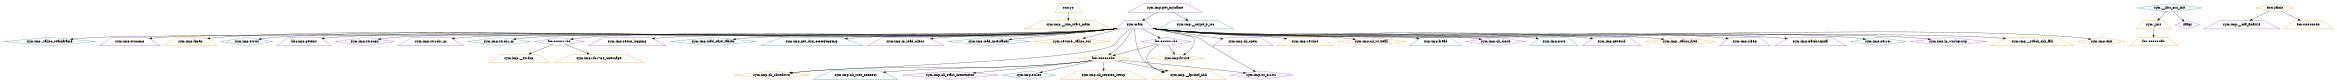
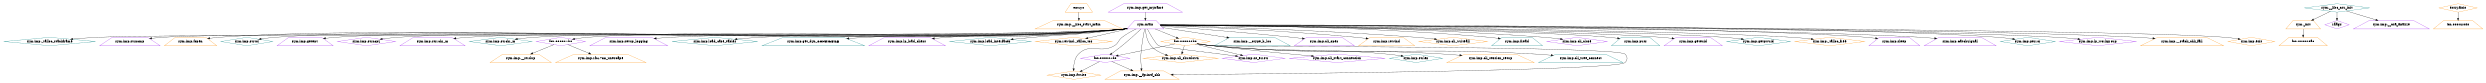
edge "entry.fini0" -> "sym.imp.__cxa_finalize": now "sym.__libc_csu_init" -> "sym.imp.__cxa_finalize"
edge "sym.imp.get_myname" -> "sym.imp.__ctype_b_loc": now "sym.main" -> "sym.imp.__ctype_b_loc"
node "libc.imp.getenv": label "libc.imp.getenv" -> "sym.imp.getenv"
node "sym.imp.getpwuid": added
edge "fcn.000021d0" -> "fcn.000022b0": reversed
